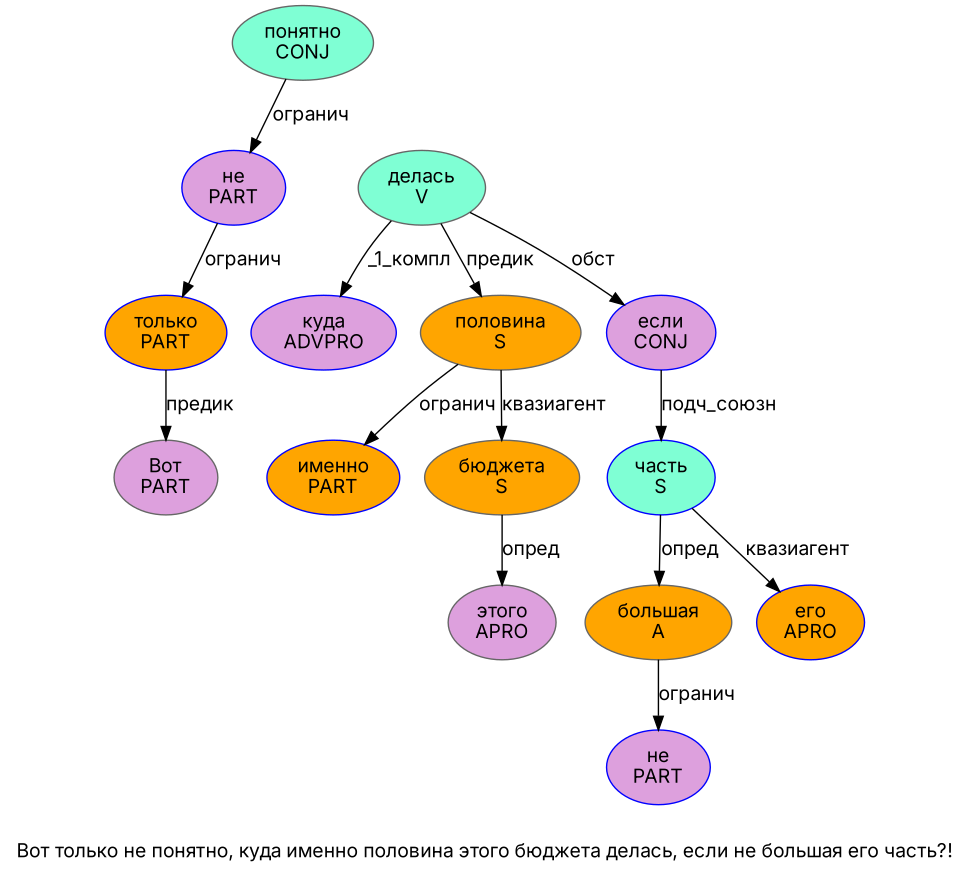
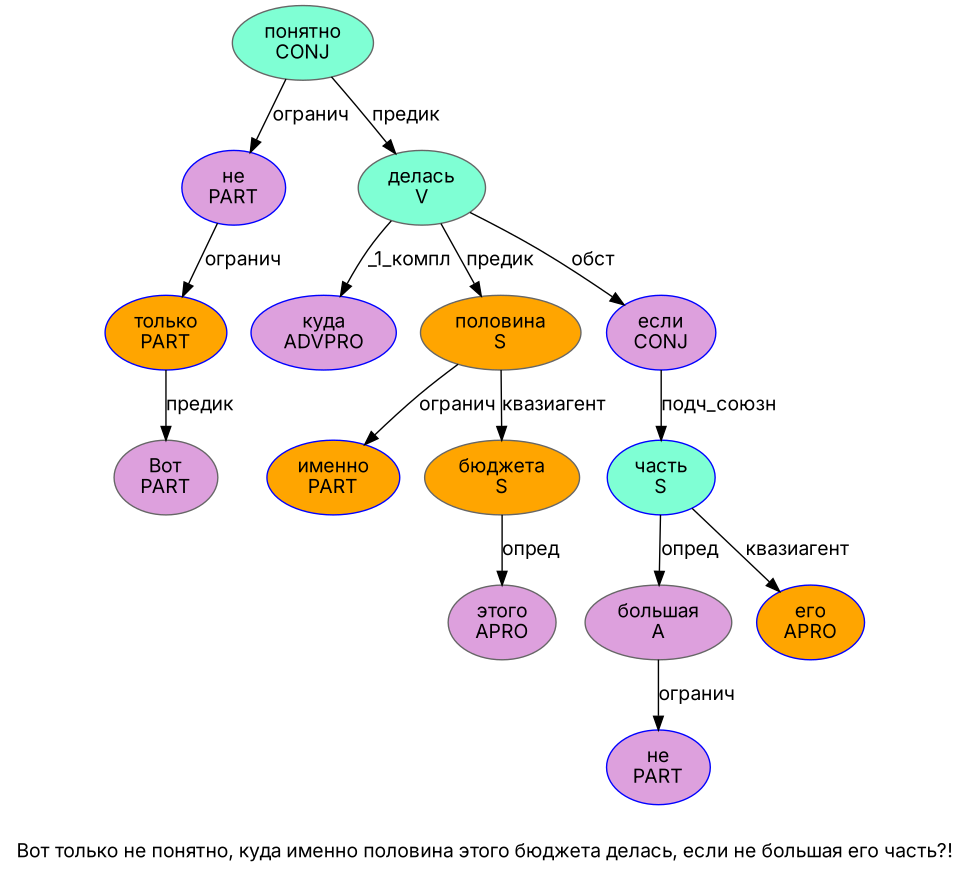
edge "понятно CONJ" -> "делась V": added, label "предик"
node "большая A": fillcolor orange -> plum
